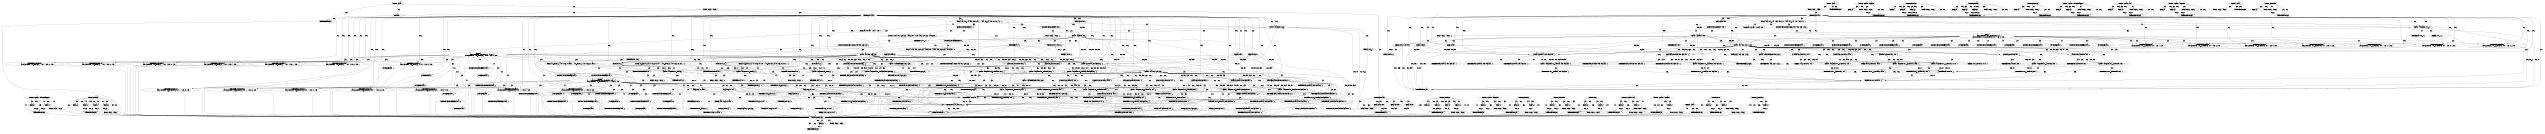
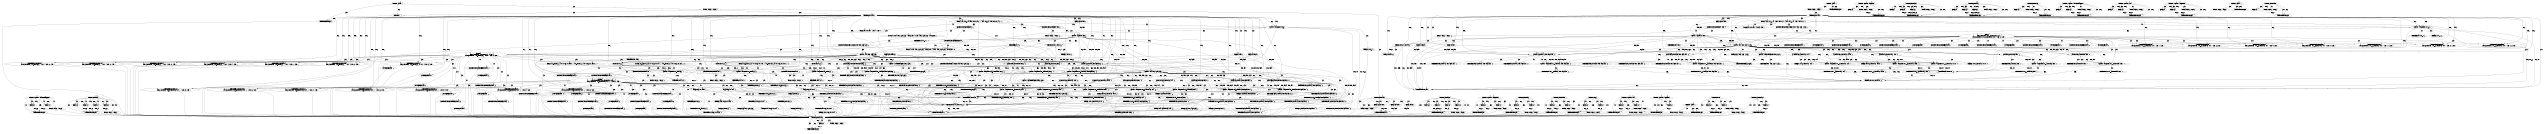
edge "(IDENTIFIER,depth,print_object( item, depth, fmt ))" -> "(print_object,print_object( item, depth, fmt ))": reversed
edge "(<operator>.assignment,out=print_object(item,depth,fmt,p))" -> "(IDENTIFIER,out,out=print_object(item,depth,fmt,p))": now "(<operator>.assignment,out=print_object(item,depth,fmt,p))" -> "(IDENTIFIER,item,print_object(item,depth,fmt,p))"
edge "(<operator>.assignment,out=print_object(item,depth,fmt,0))" -> "(IDENTIFIER,out,out=print_object(item,depth,fmt,0))": now "(print_string,print_string(item,p))" -> "(IDENTIFIER,out,out=print_object(item,depth,fmt,0))"
node "(IDENTIFIER,item,print_number(item,0))": removed
